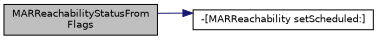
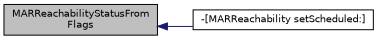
edge "MARReachabilityStatusFrom Flags" -> "-[MARReachability setScheduled:]": reversed
